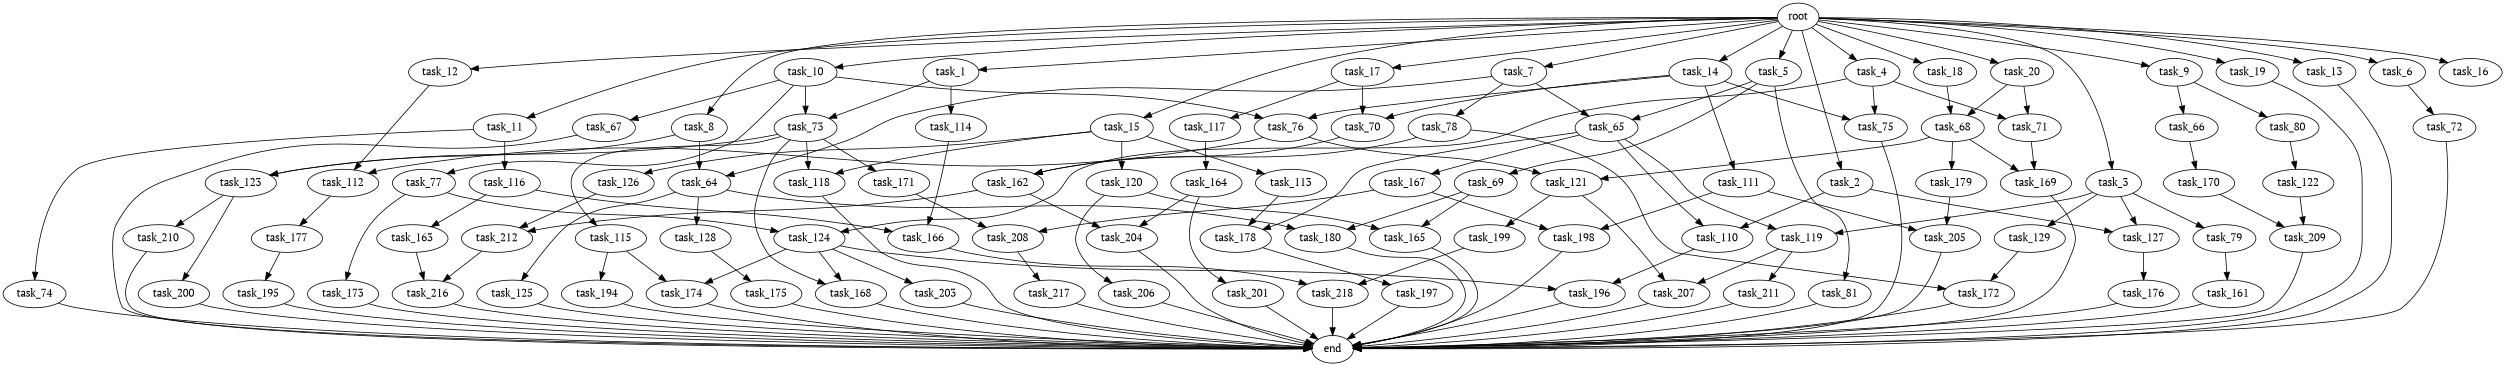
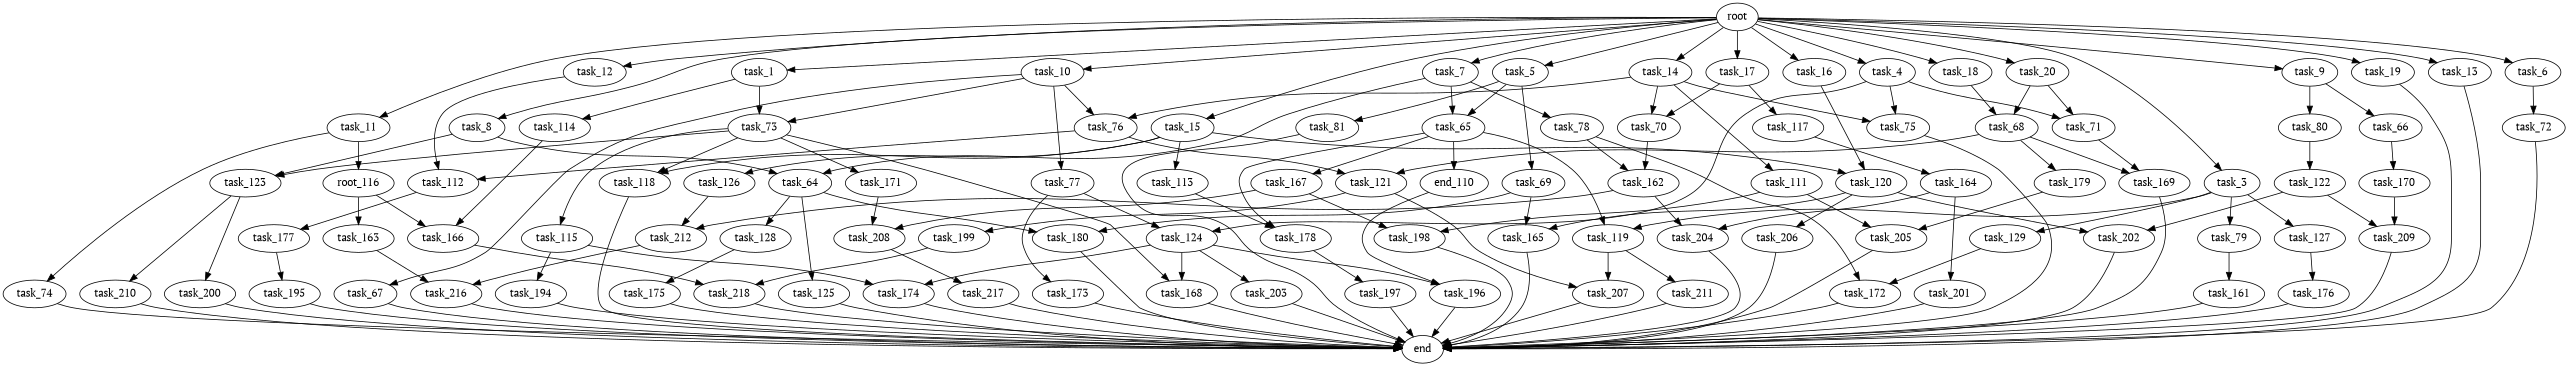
edge "task_16" -> "task_120": added
node "task_116": label "task_116" -> "root_116"
node "task_2": removed
node "task_110": label "task_110" -> "end_110"
node "task_202": added
